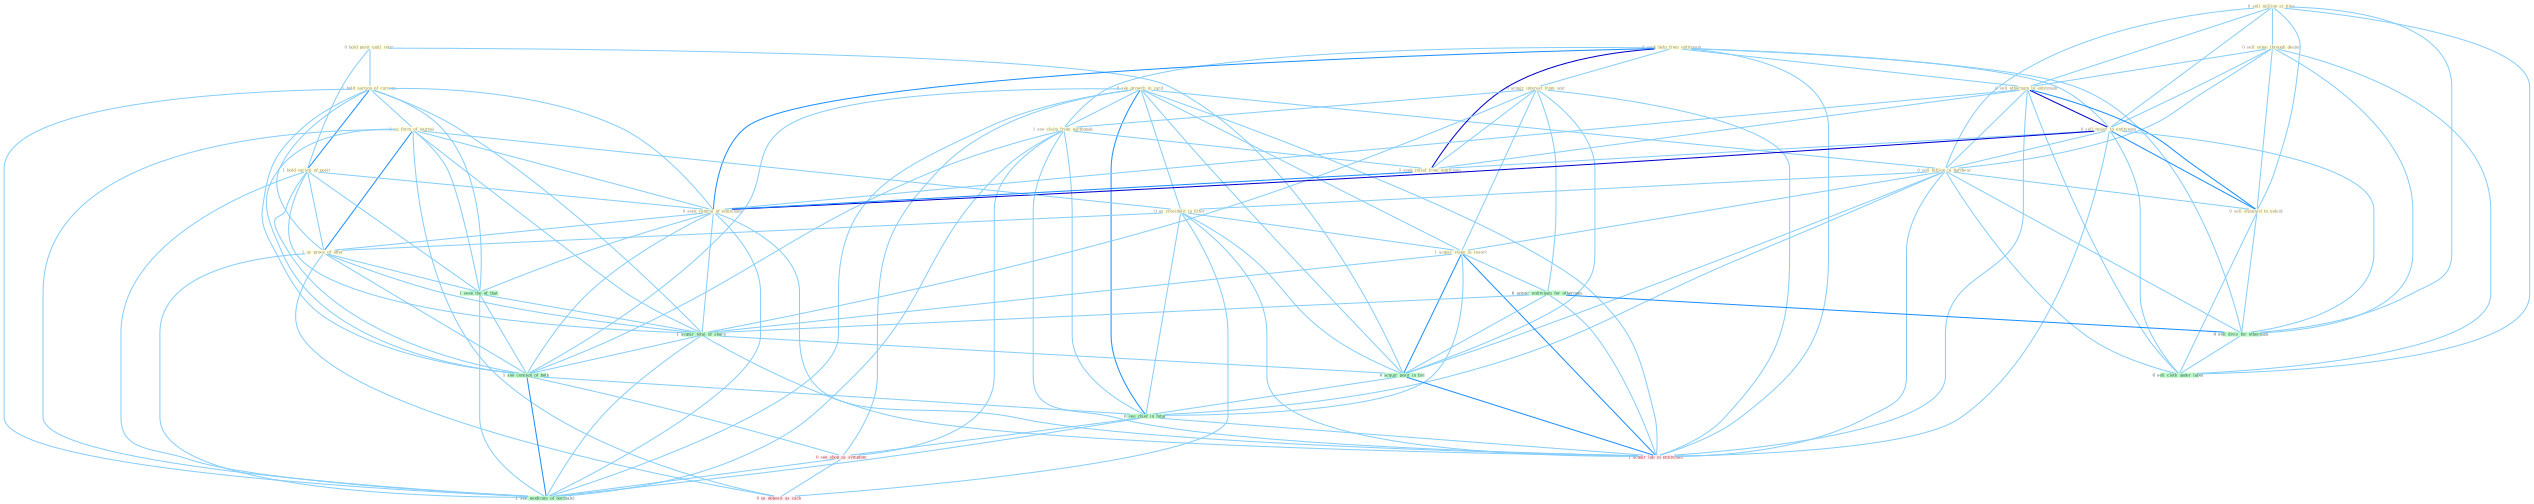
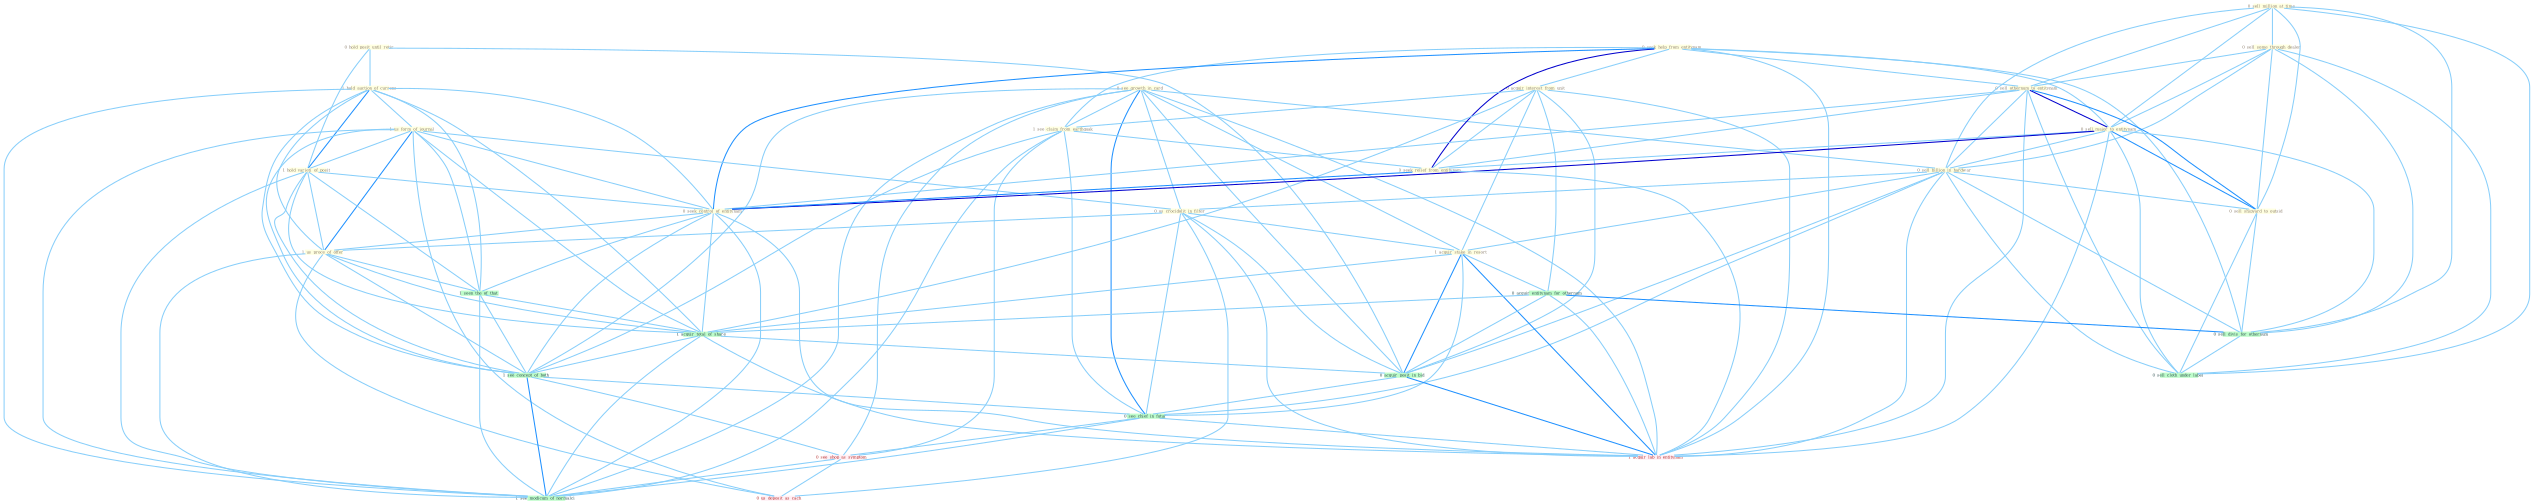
edge "1_us_form_of_journal" -- "1_hold_varieti_of_posit": added
edge "1_see_claim_from_earthquak" -- "1_acquir_lab_in_entitynam": now "0_seek_relief_from_entitynam" -- "1_acquir_lab_in_entitynam"
